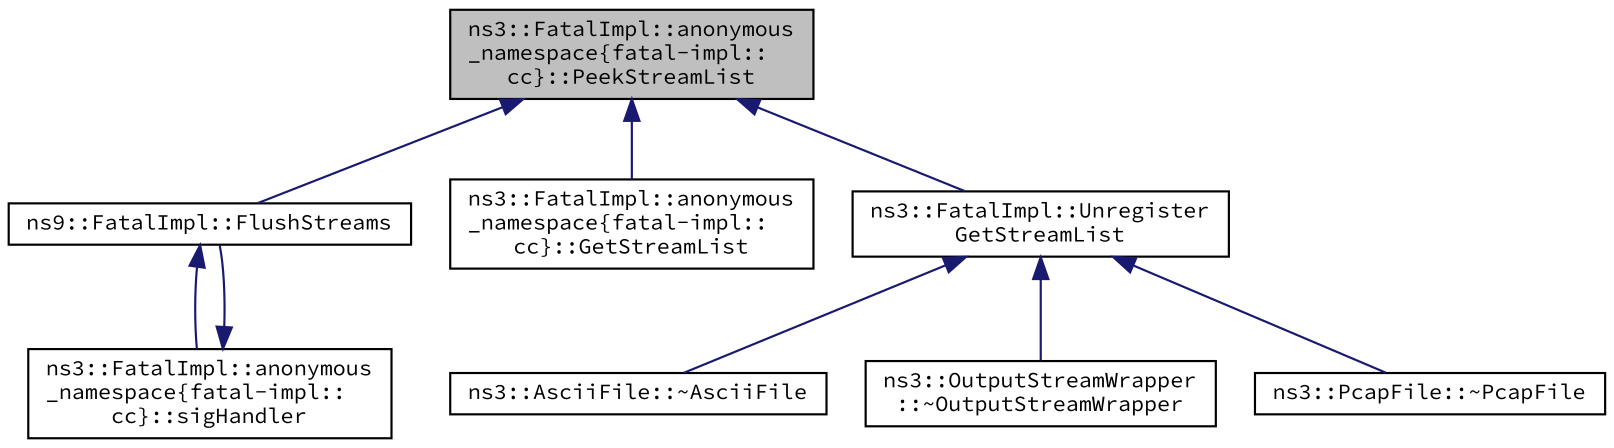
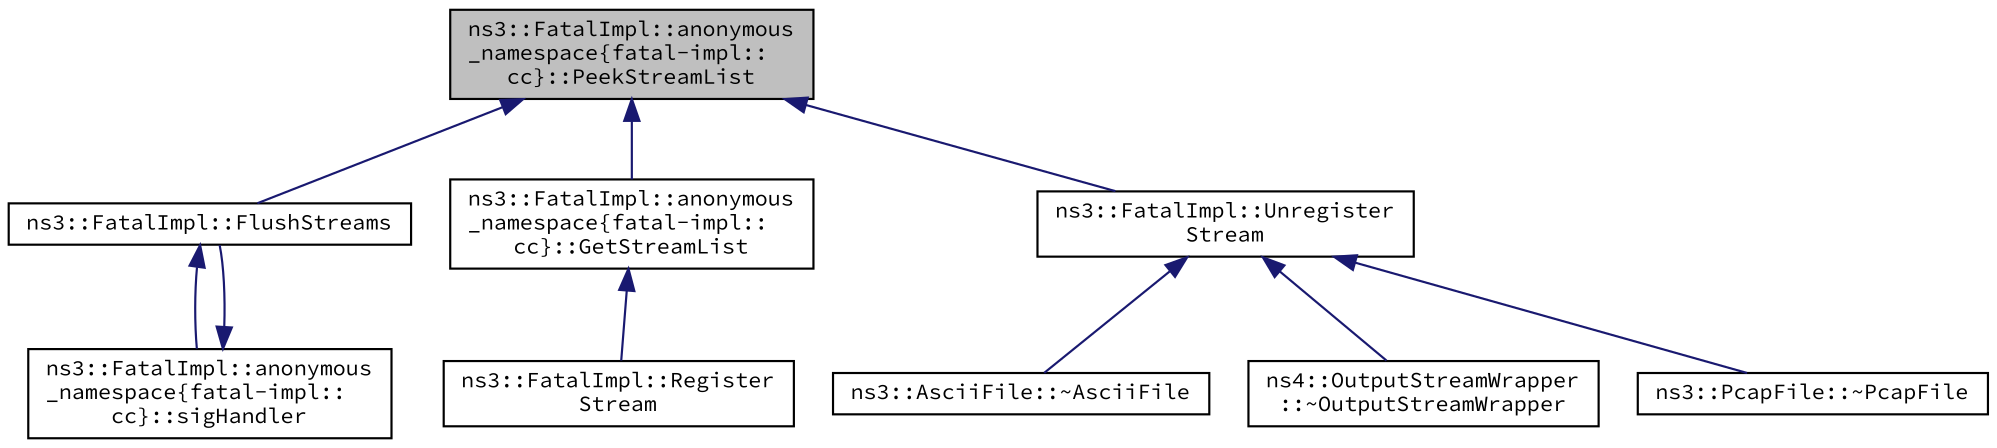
node "ns9::FatalImpl::FlushStreams": label "ns9::FatalImpl::FlushStreams" -> "ns3::FatalImpl::FlushStreams"
node "ns3::FatalImpl::Unregister GetStreamList": label "ns3::FatalImpl::Unregister GetStreamList" -> "ns3::FatalImpl::Unregister Stream"
node "ns3::FatalImpl::Register Stream": added
node "ns3::OutputStreamWrapper ::~OutputStreamWrapper": label "ns3::OutputStreamWrapper ::~OutputStreamWrapper" -> "ns4::OutputStreamWrapper ::~OutputStreamWrapper"
